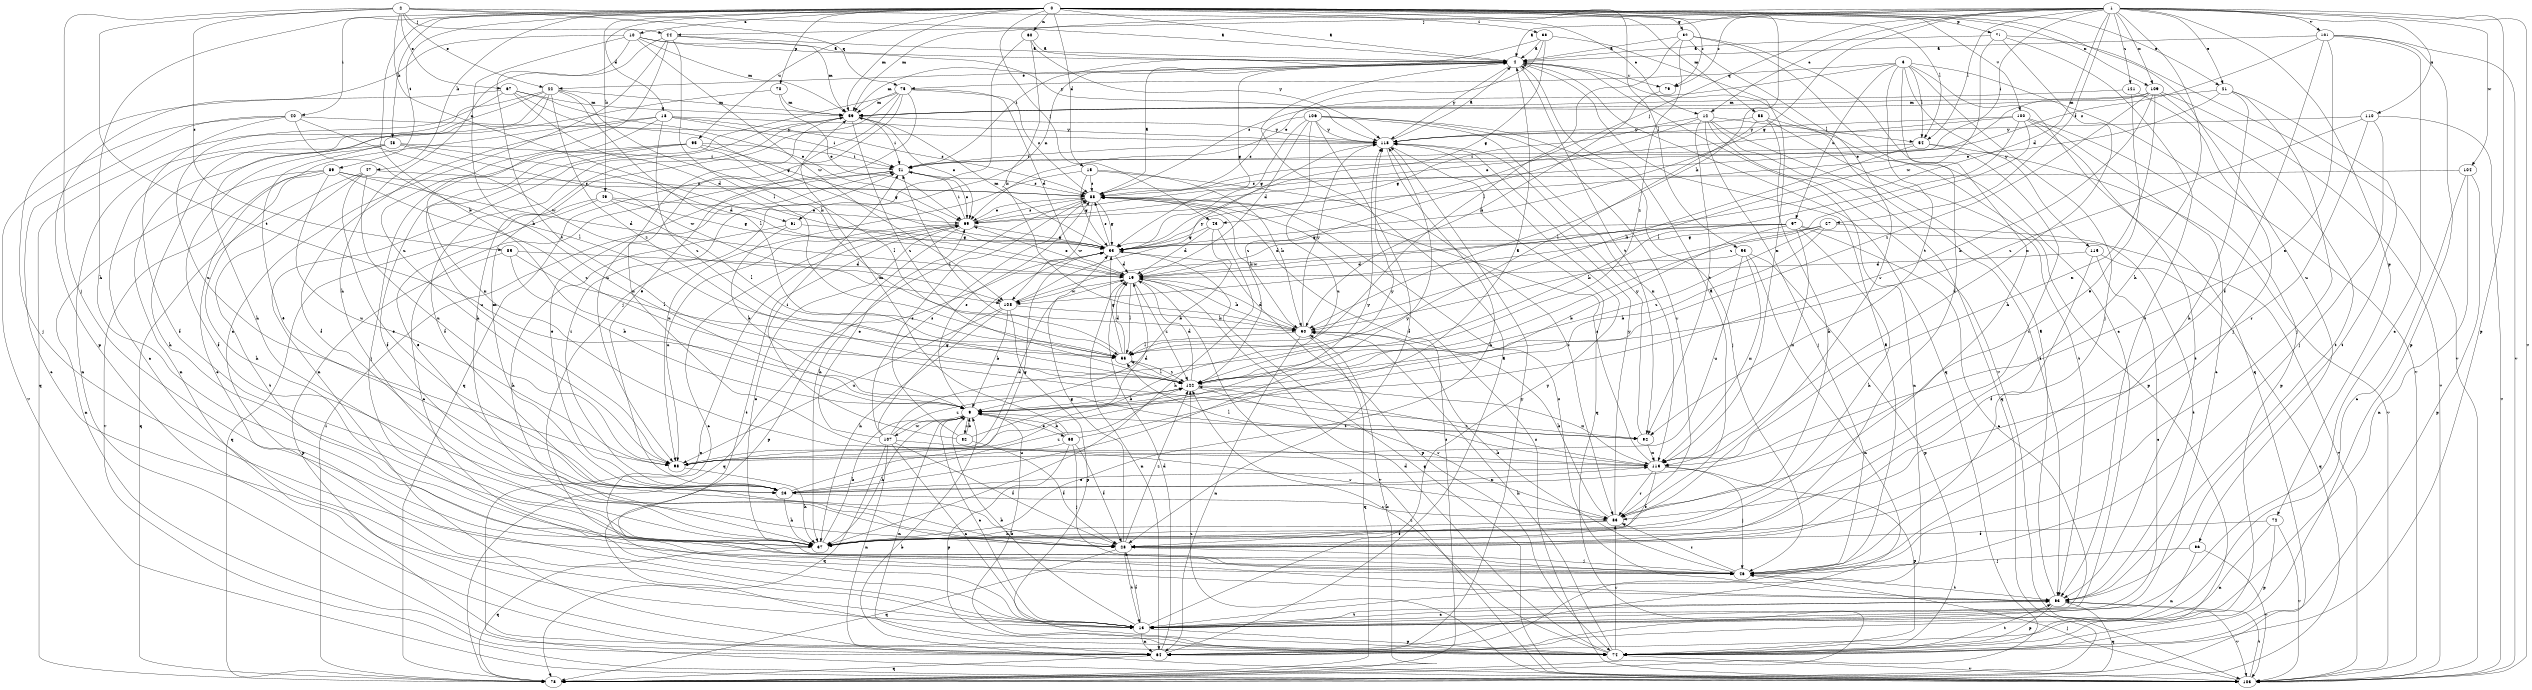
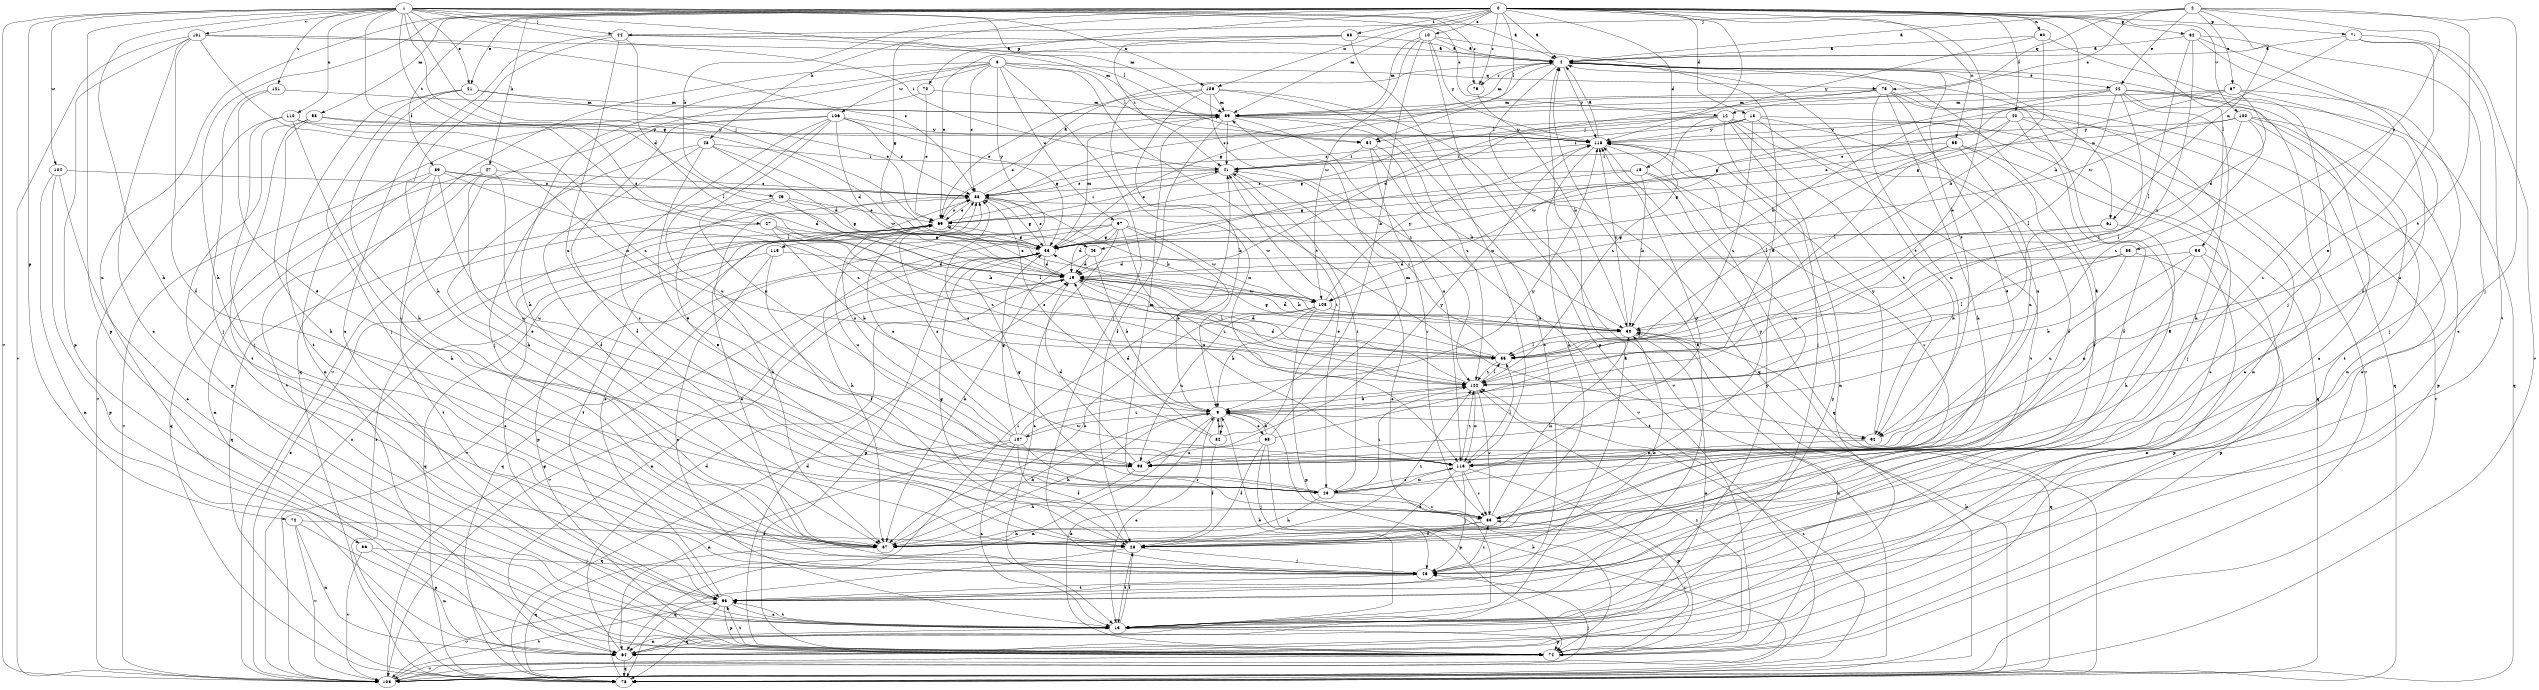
edge "0" -> "40": label "i" -> "f"
edge "3" -> "106": added, label "w"
edge "43" -> "33": now "22" -> "33"
